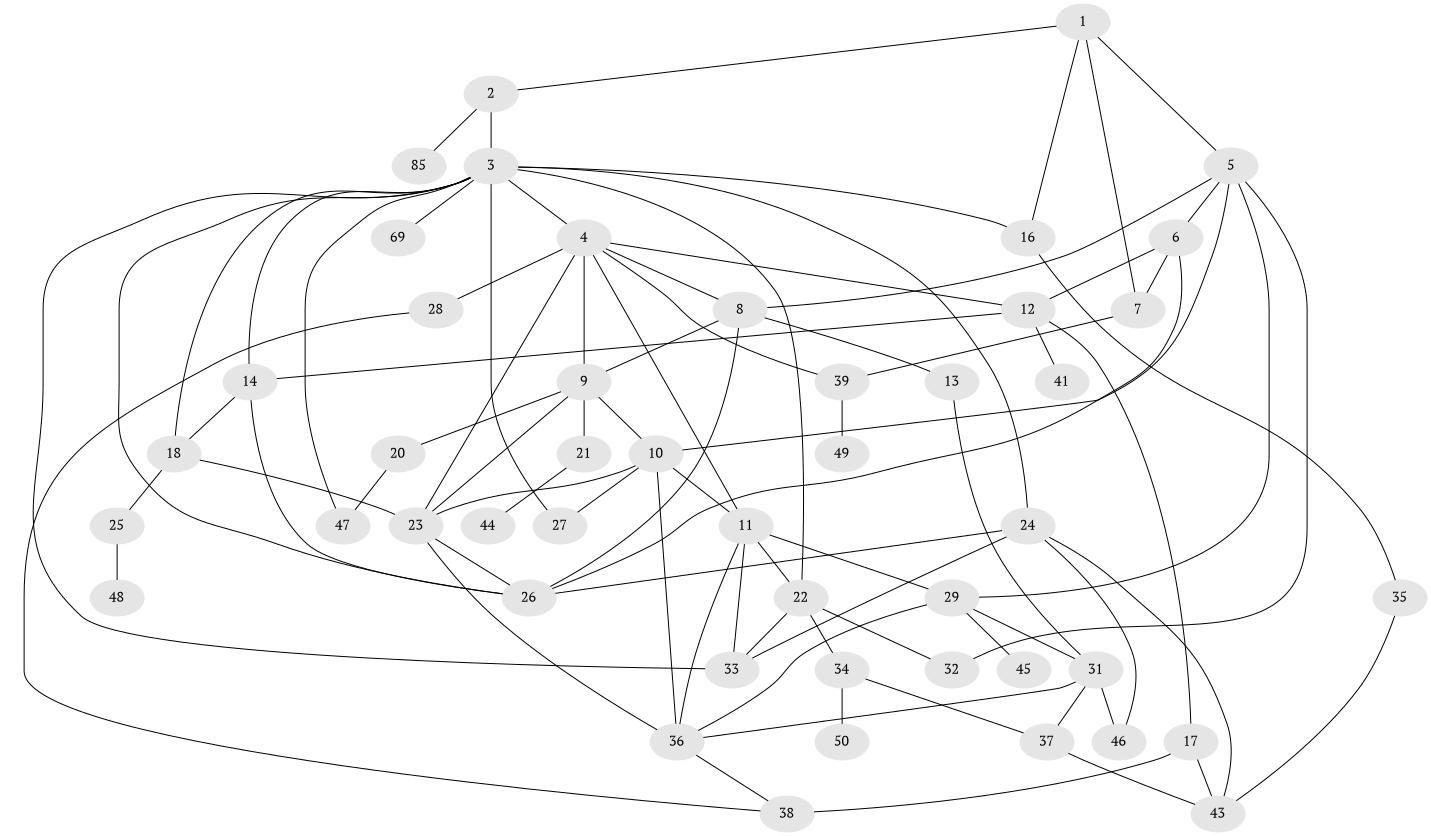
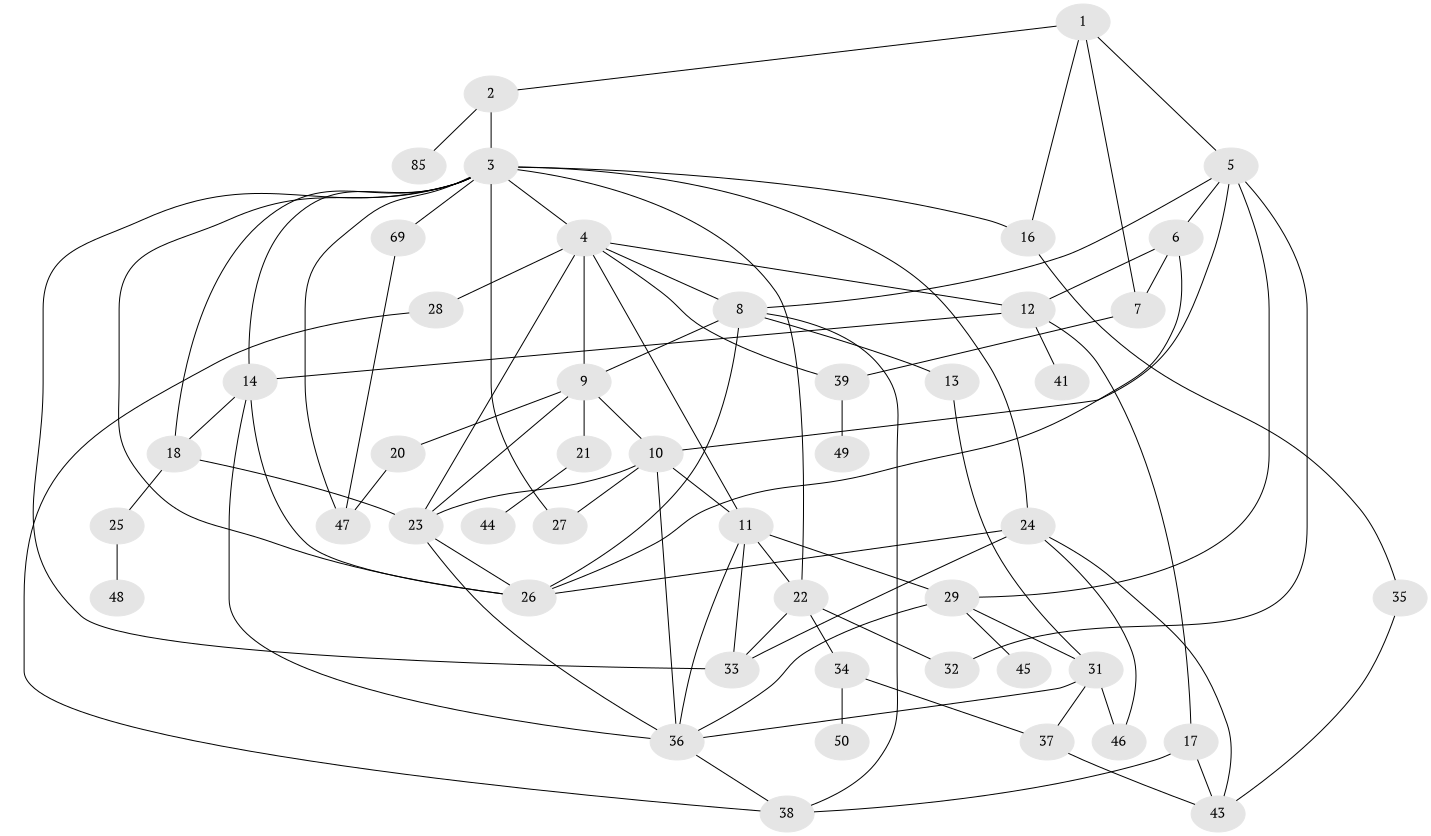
edge "69" -- "47": added
edge "8" -- "38": added
edge "14" -- "36": added
